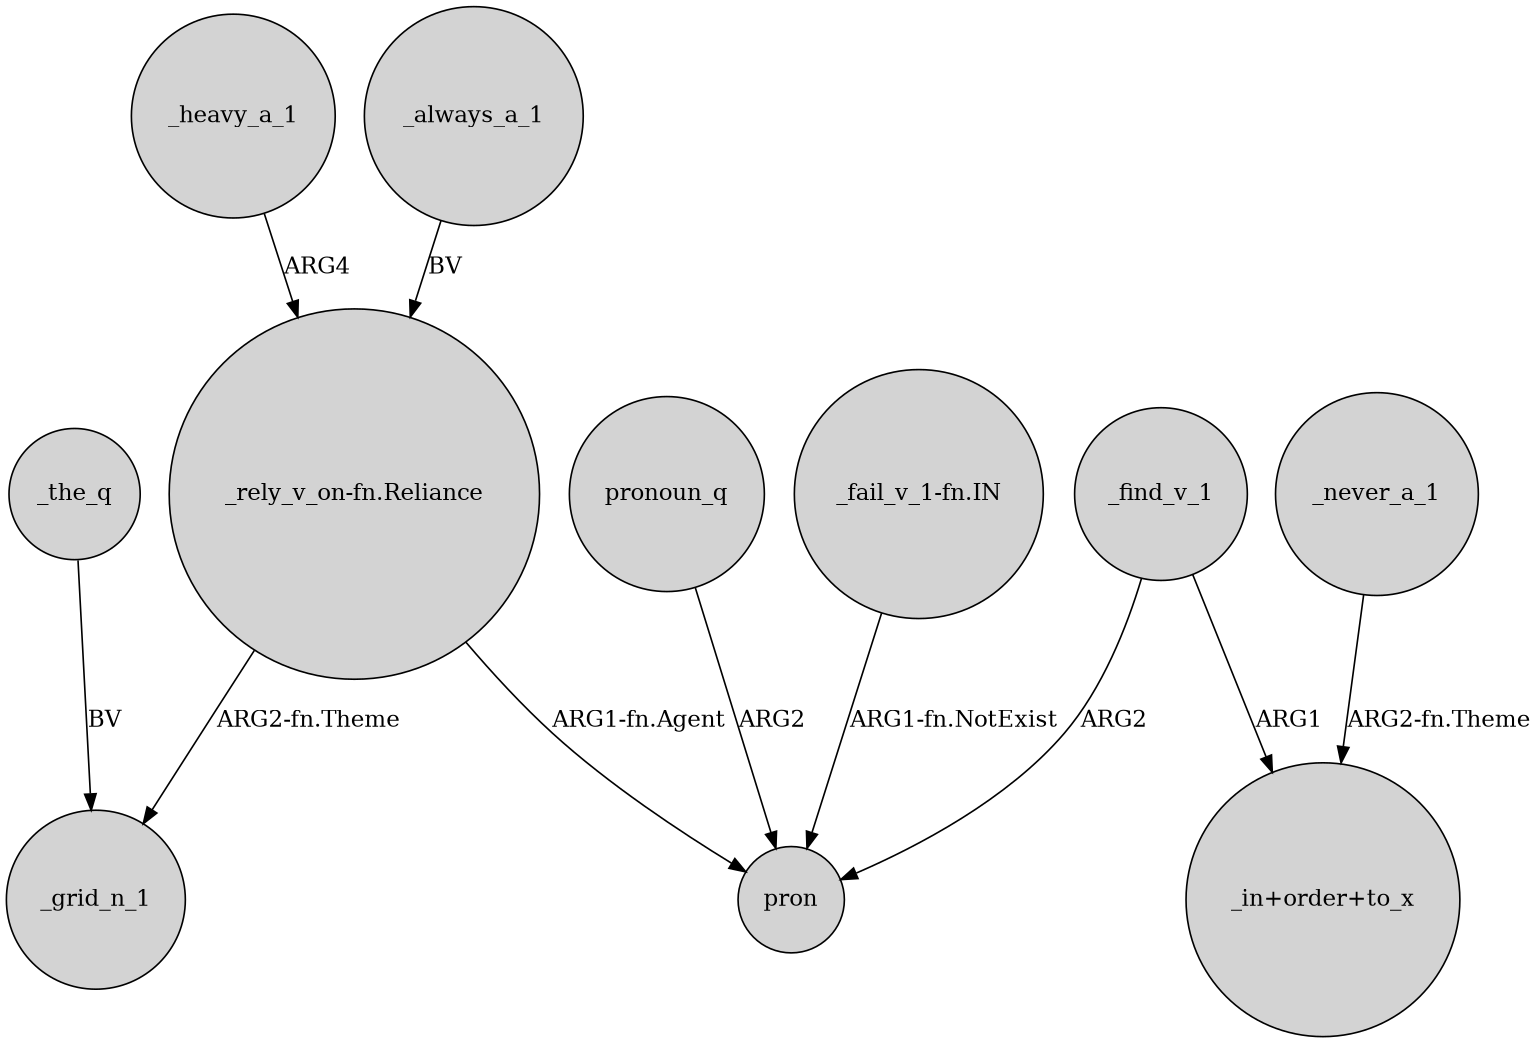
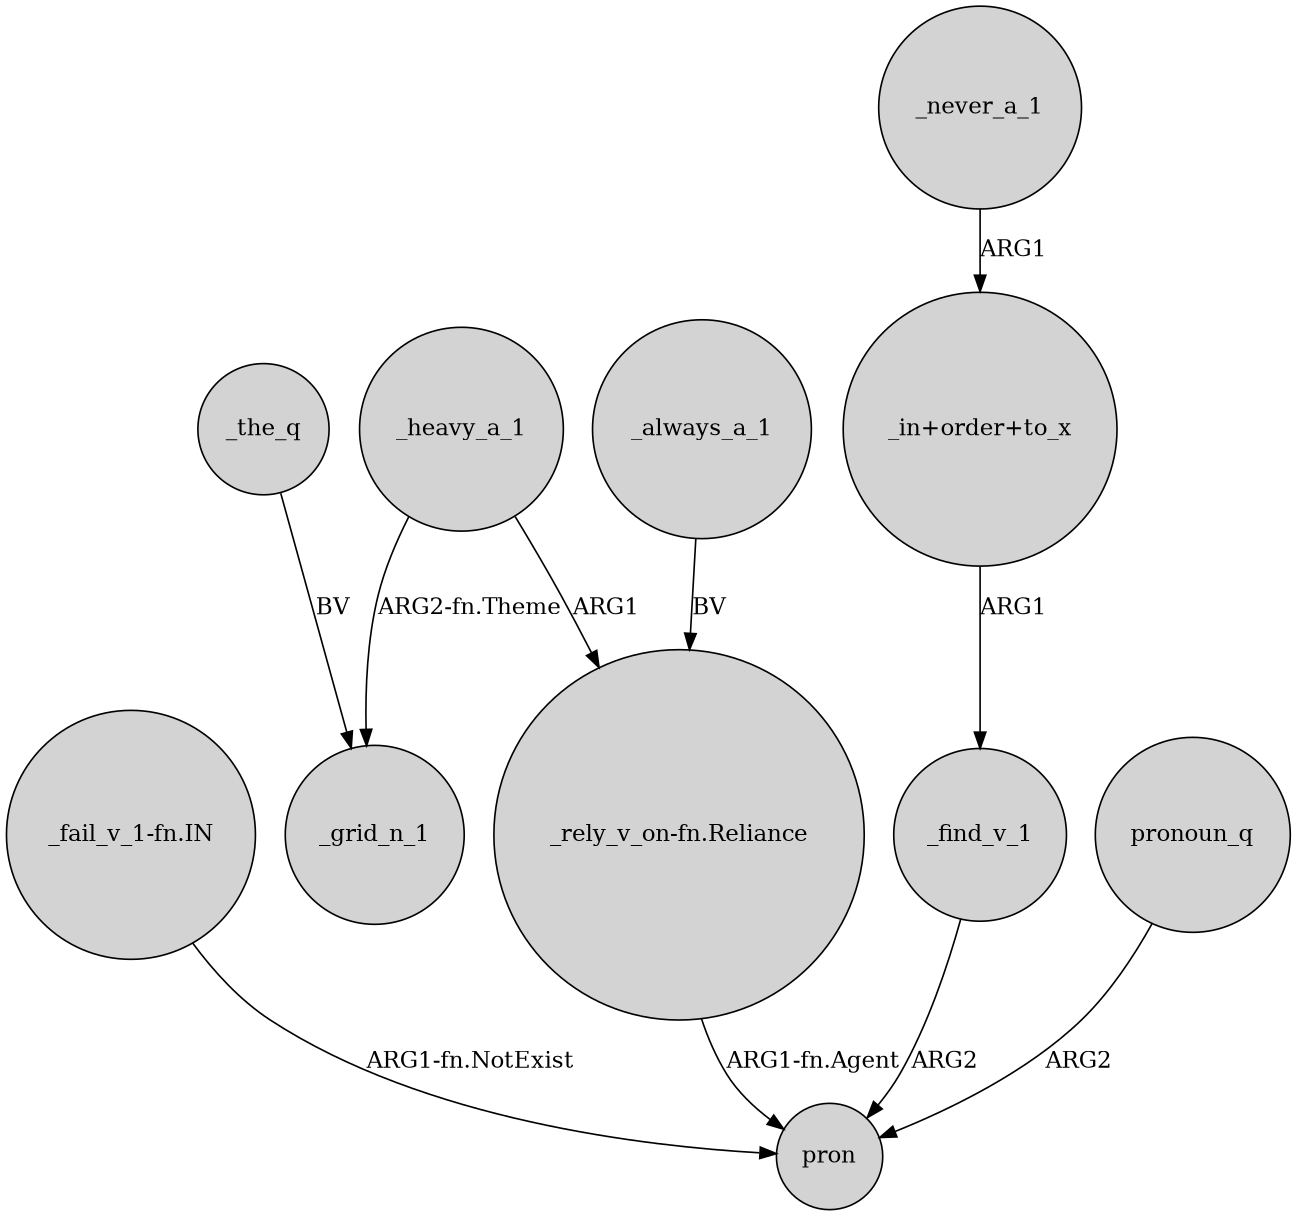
edge "_heavy_a_1" -> "_rely_v_on-fn.Reliance": label "ARG4" -> "ARG1"
edge "_find_v_1" -> "_in+order+to_x": reversed
edge "_never_a_1" -> "_in+order+to_x": label "ARG2-fn.Theme" -> "ARG1"
edge "_rely_v_on-fn.Reliance" -> "_grid_n_1": now "_heavy_a_1" -> "_grid_n_1"
